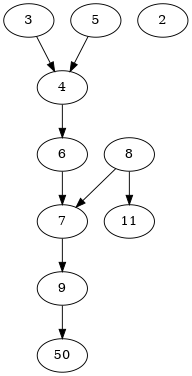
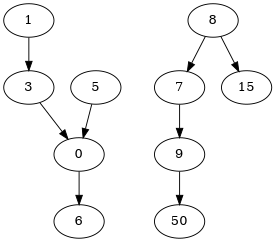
node "1": added
node "2": removed
node "4": label "4" -> "0"
edge "6" -> "7": removed
node "11": label "11" -> "15"
